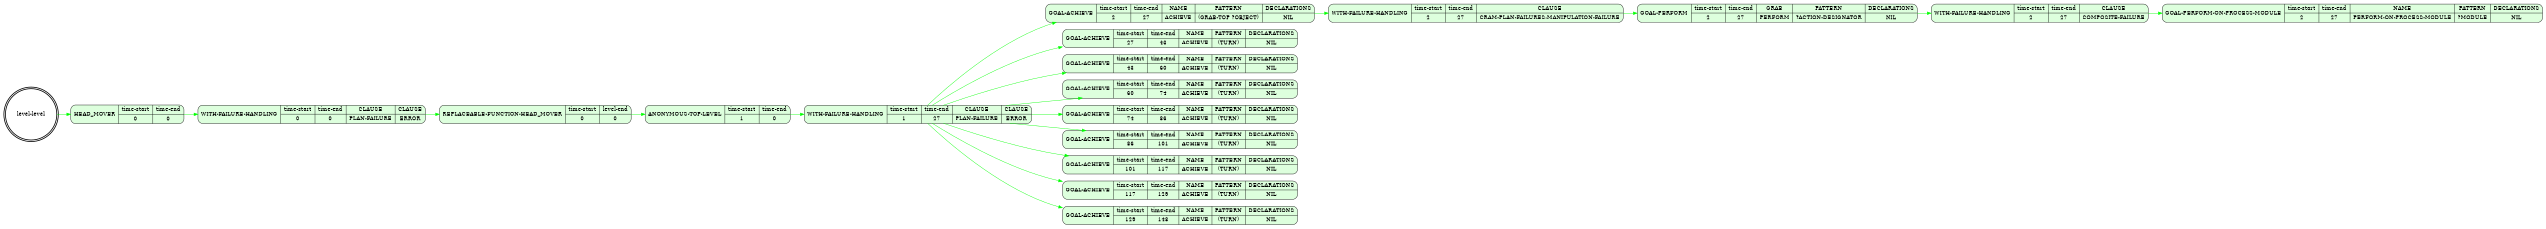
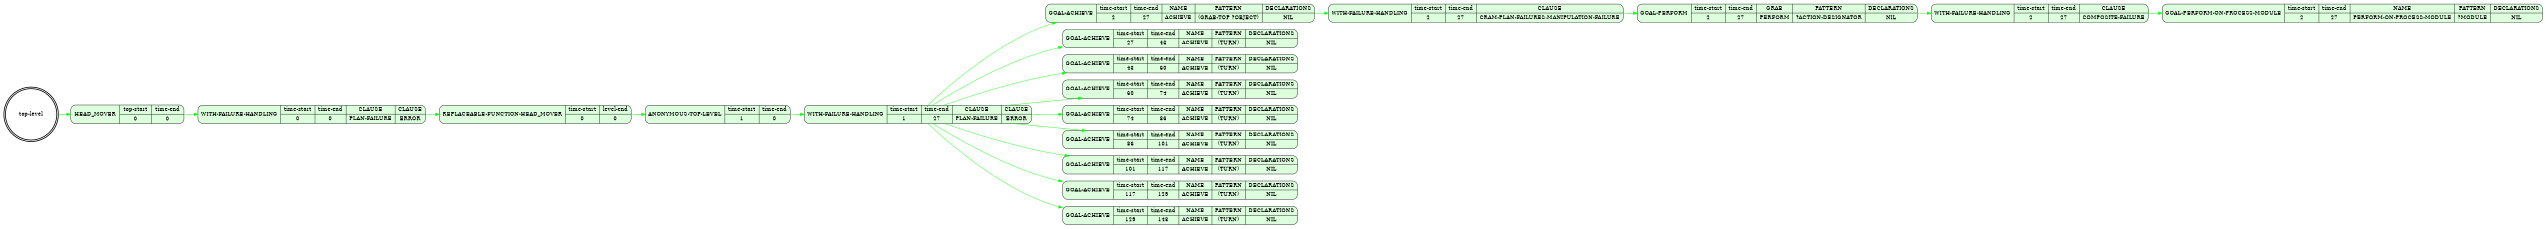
node "HEAD_MOVER": text "time-start" -> "top-start"
node "level-level": label "level-level" -> "top-level"
